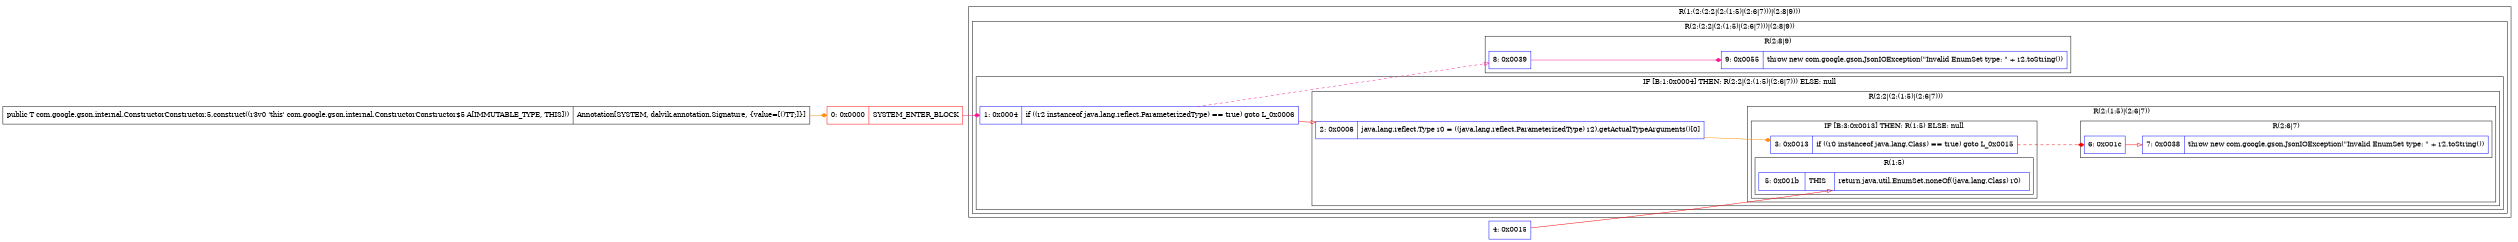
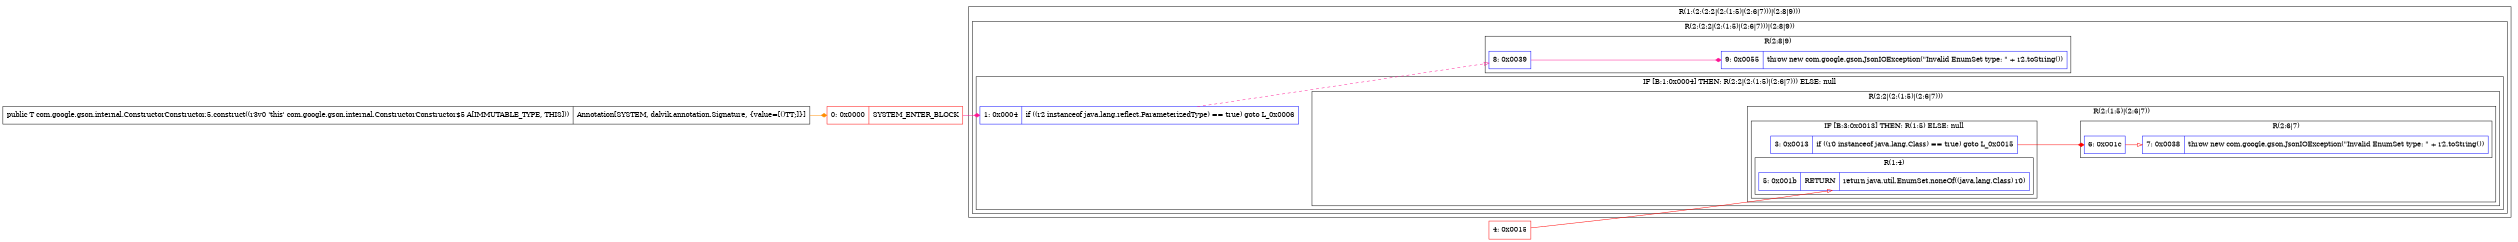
node "2: 0x0006": removed
edge "3: 0x0013" -> "6: 0x001c": style dashed -> solid
cluster "R(1:5)": label "R(1:5)" -> "R(1:4)"
node "5: 0x001b": text "THIS" -> "RETURN"
node "4: 0x0015": color blue -> red
